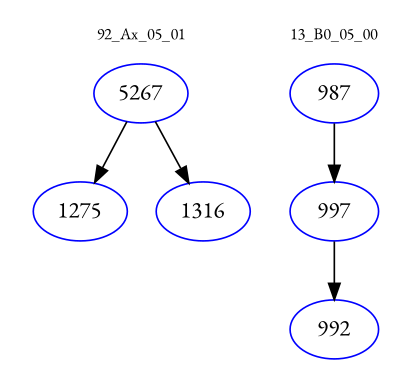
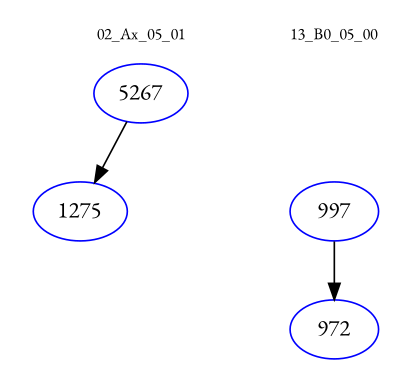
cluster "92_Ax_05_01": label "92_Ax_05_01" -> "02_Ax_05_01"
node "987": removed
node "1316": removed
node "992": label "992" -> "972"
